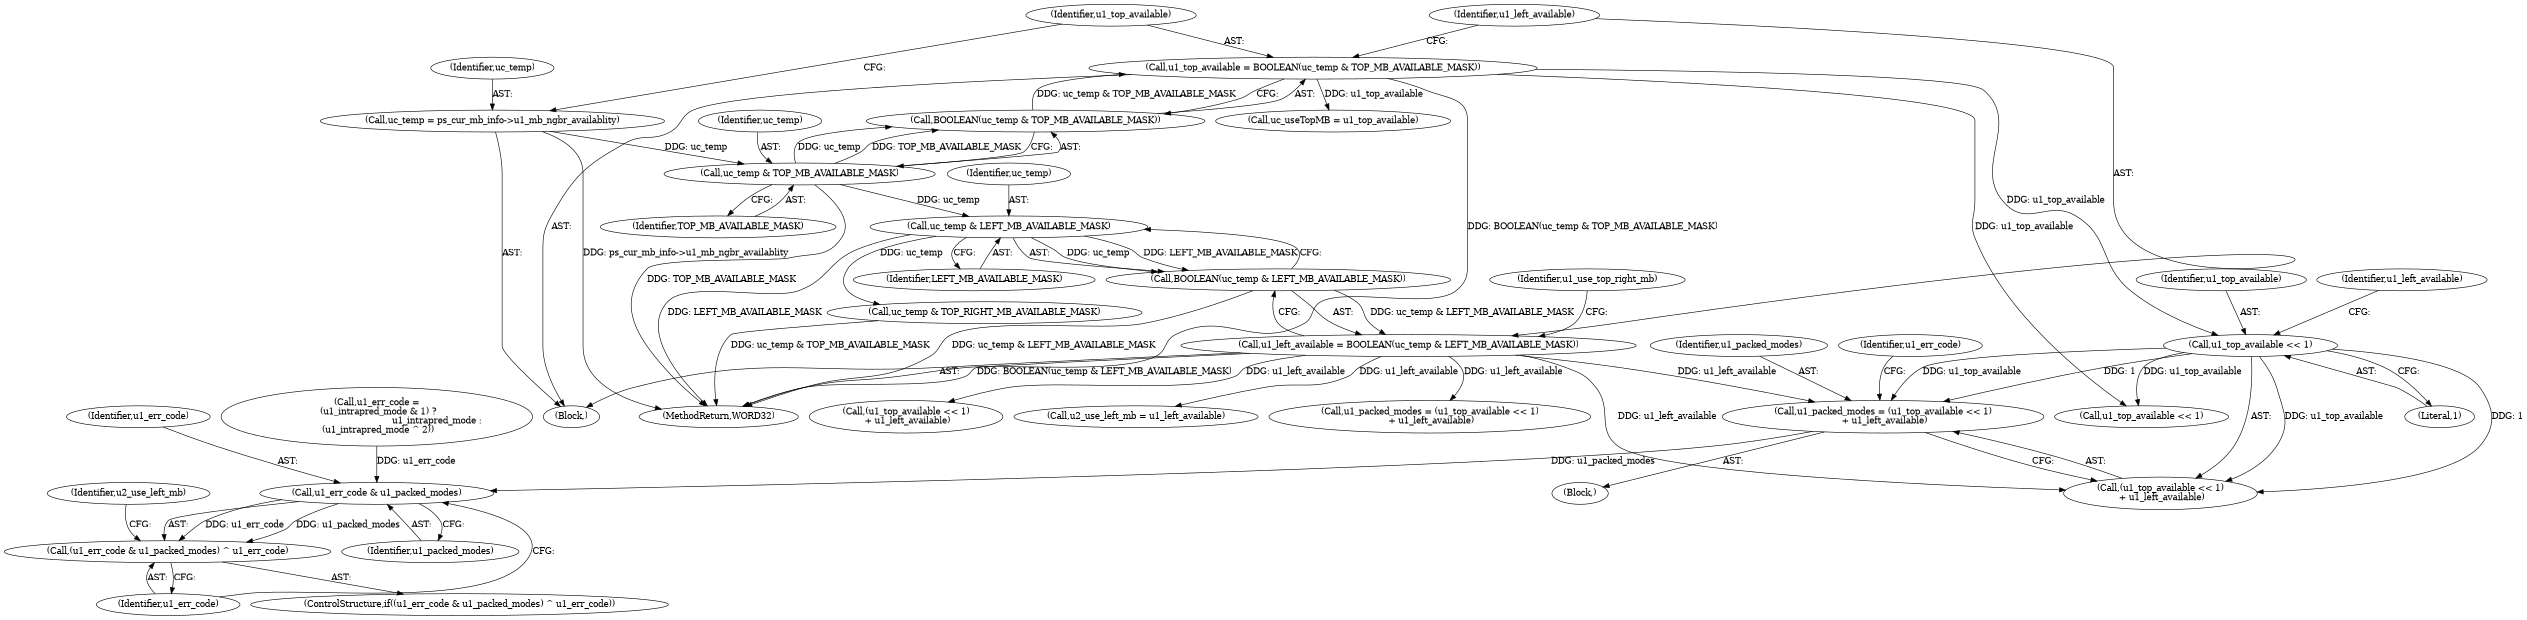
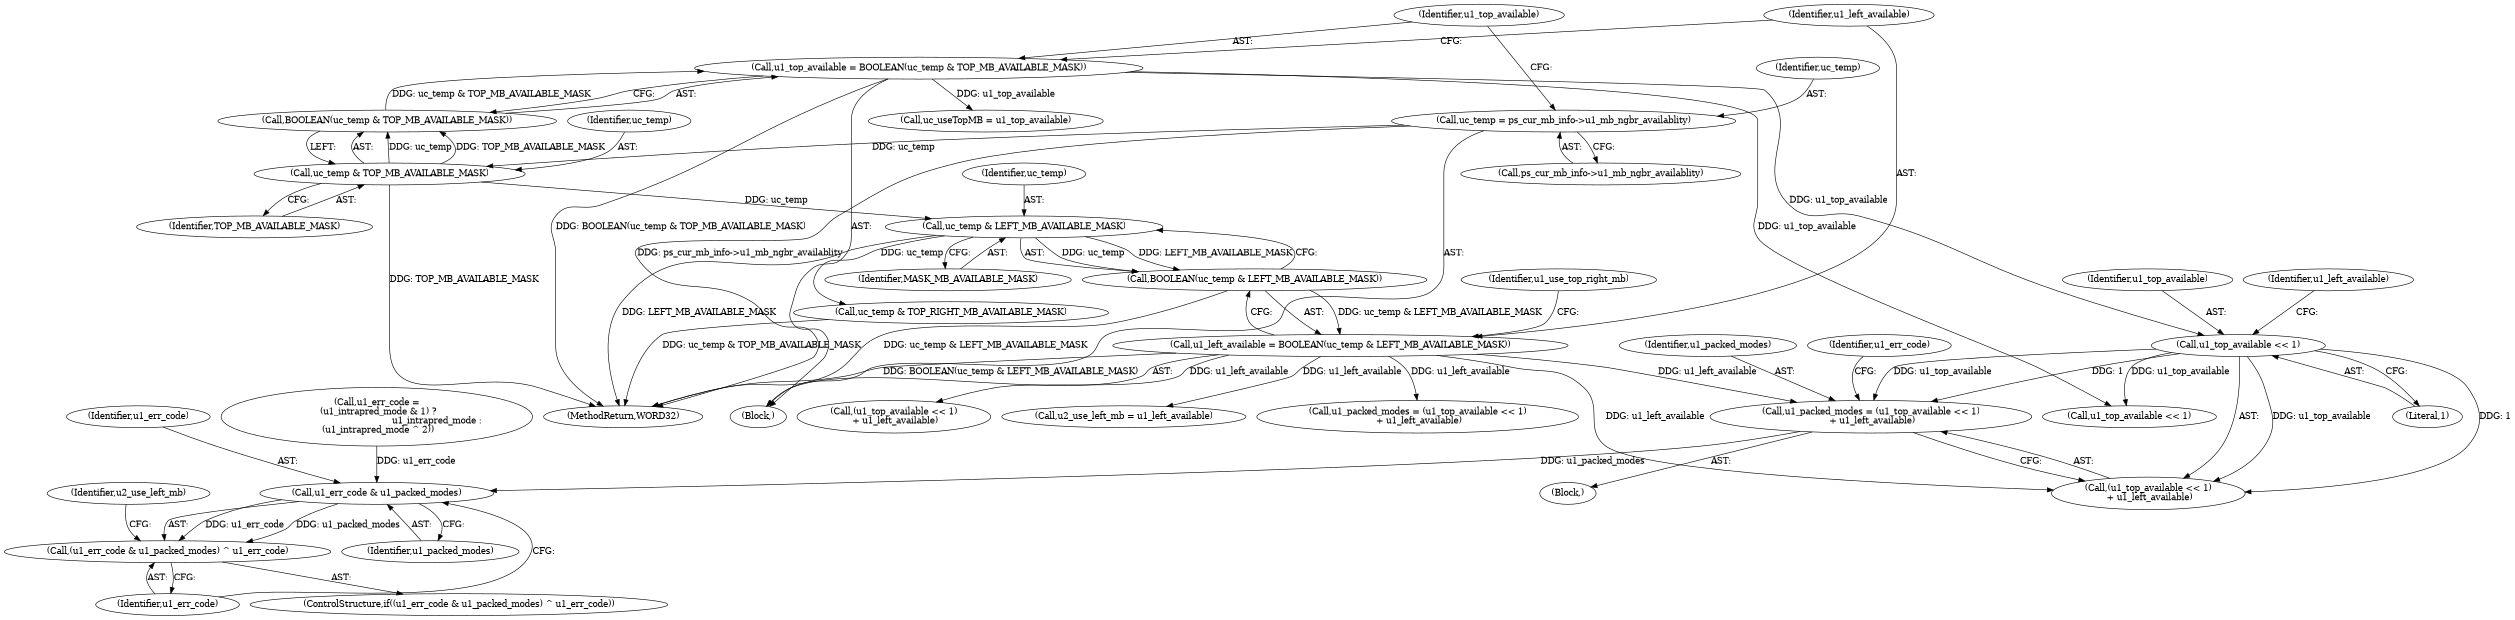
edge "(Call,BOOLEAN(uc_temp & TOP_MB_AVAILABLE_MASK))" -> "(Call,uc_temp & TOP_MB_AVAILABLE_MASK)": label "CFG: " -> "LEFT: "
node "(Call,ps_cur_mb_info->u1_mb_ngbr_availablity)": added
node "(Identifier,LEFT_MB_AVAILABLE_MASK)": label "(Identifier,LEFT_MB_AVAILABLE_MASK)" -> "(Identifier,MASK_MB_AVAILABLE_MASK)"
